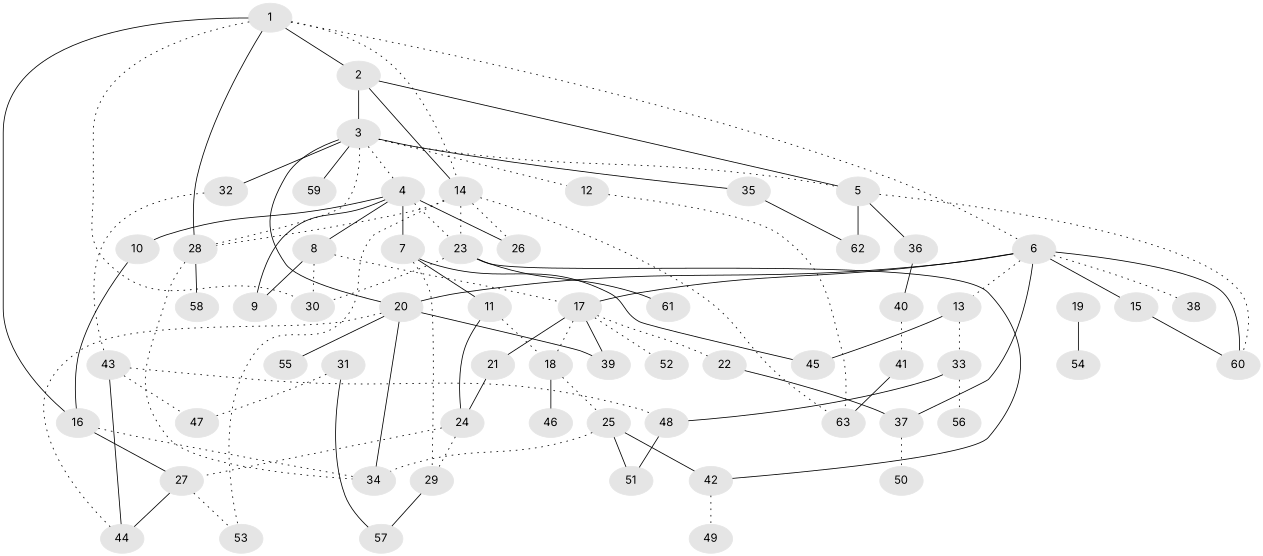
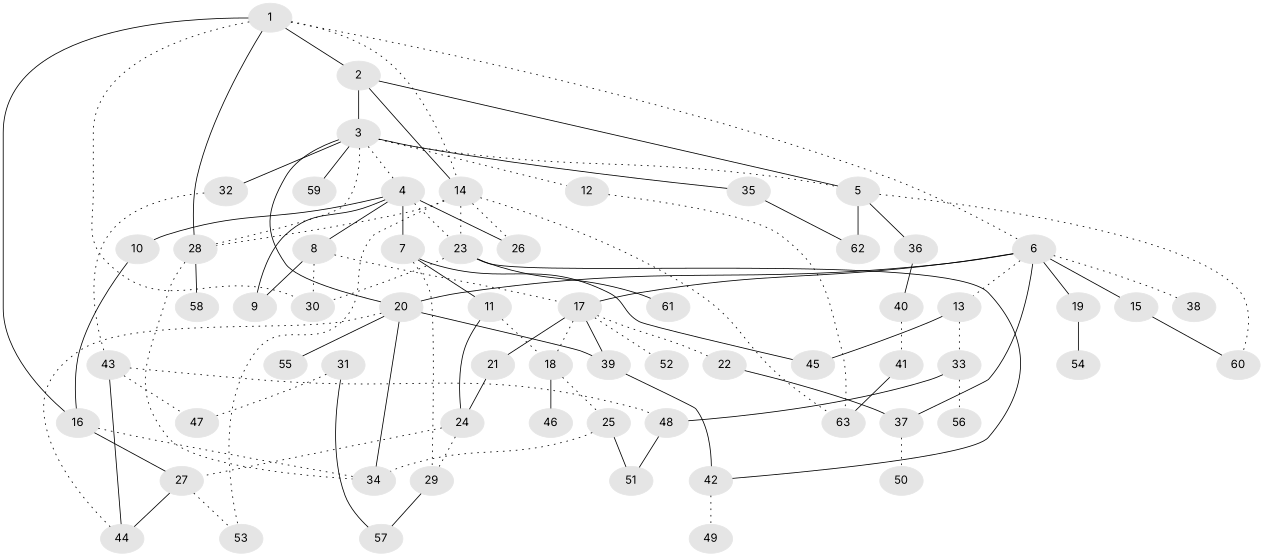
edge "6" -- "60": now "6" -- "19"
edge "25" -- "42": now "39" -- "42"
